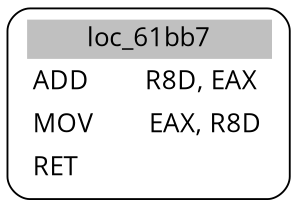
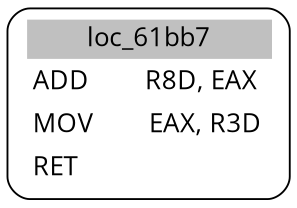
node "loc_61bb7": text "MOV        EAX, R8D" -> "MOV        EAX, R3D"
